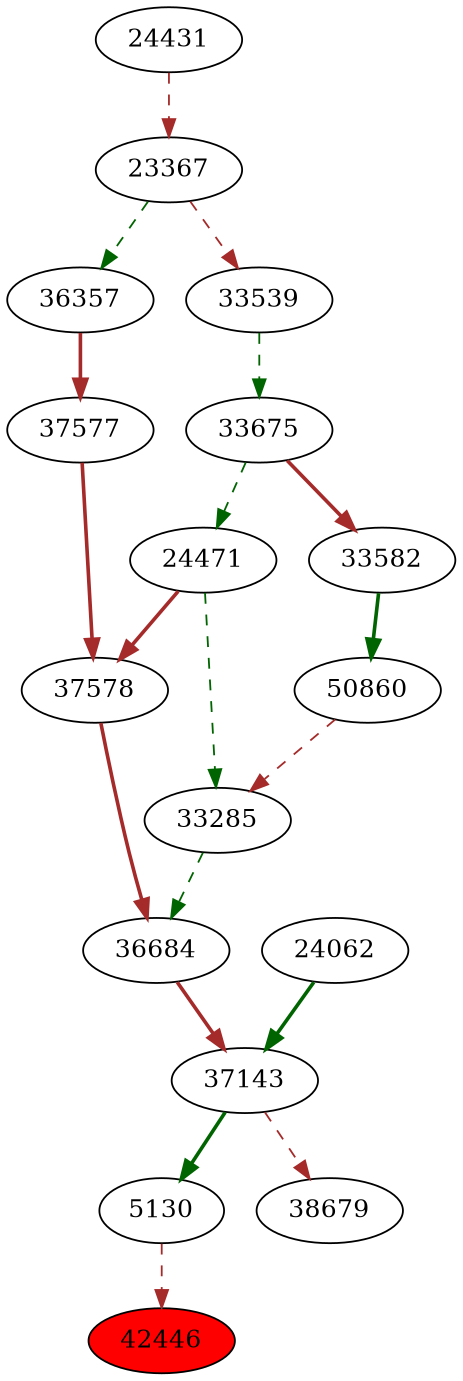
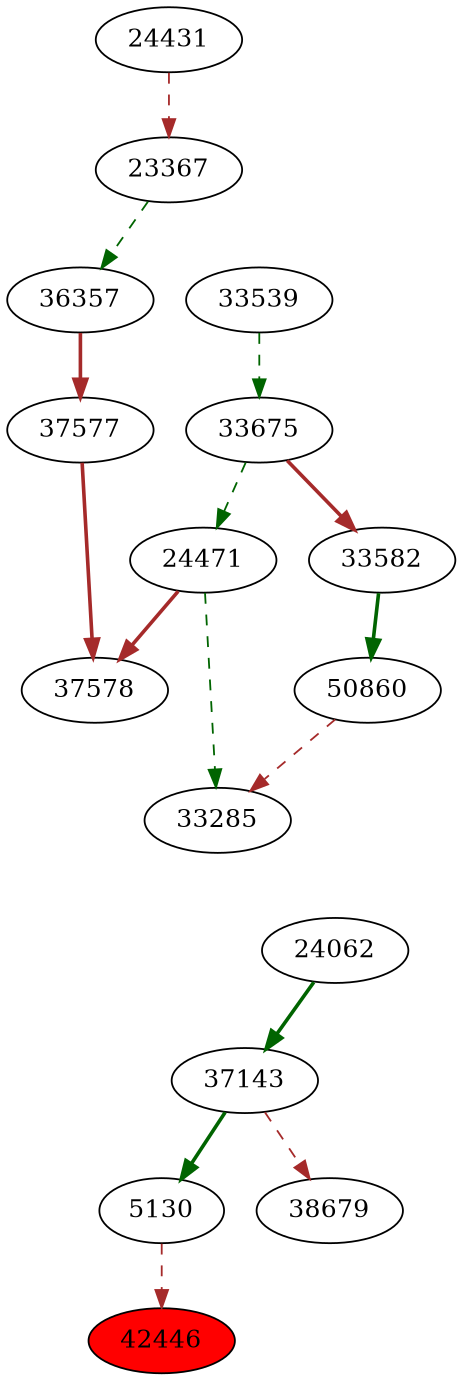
edge "23367" -> "33539": removed
node "36684": removed
